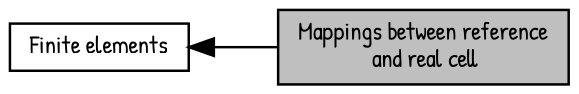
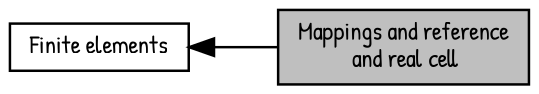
node "Mappings between reference and real cell": label "Mappings between reference and real cell" -> "Mappings and reference and real cell"
